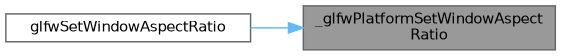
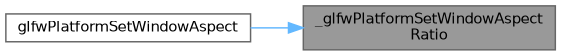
node "glfwSetWindowAspectRatio": label "glfwSetWindowAspectRatio" -> "glfwPlatformSetWindowAspect"
